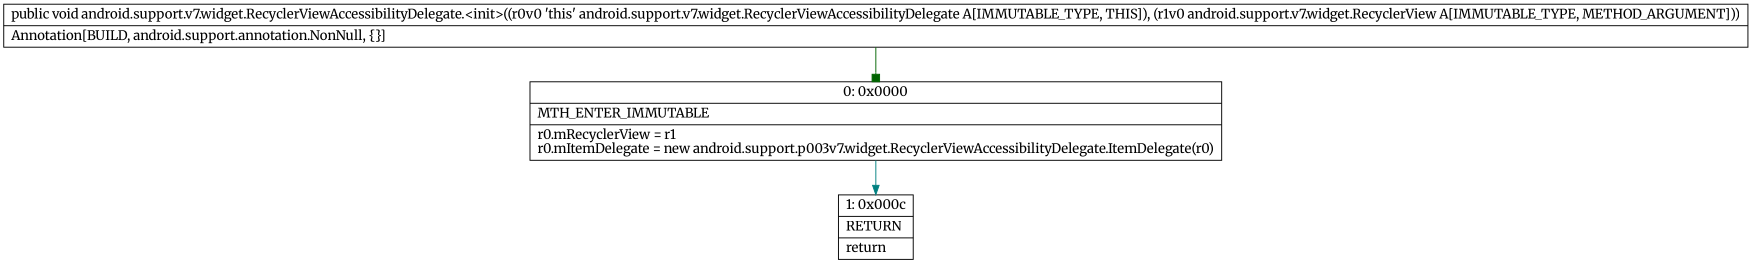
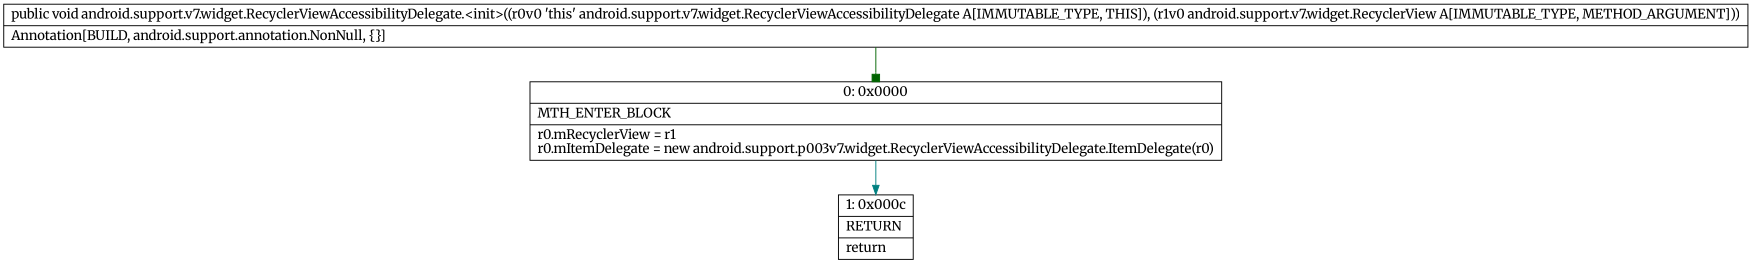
node "0: 0x0000": text "MTH_ENTER_IMMUTABLE" -> "MTH_ENTER_BLOCK"
